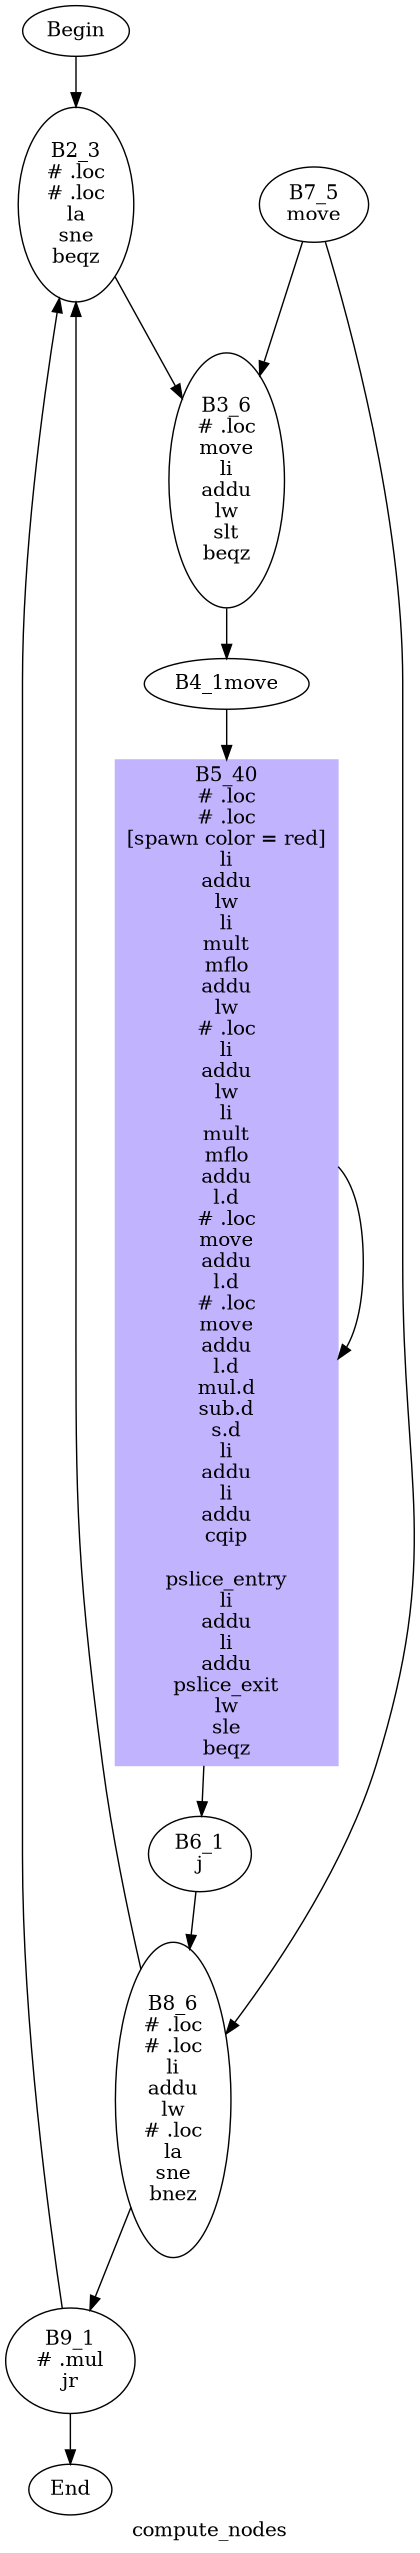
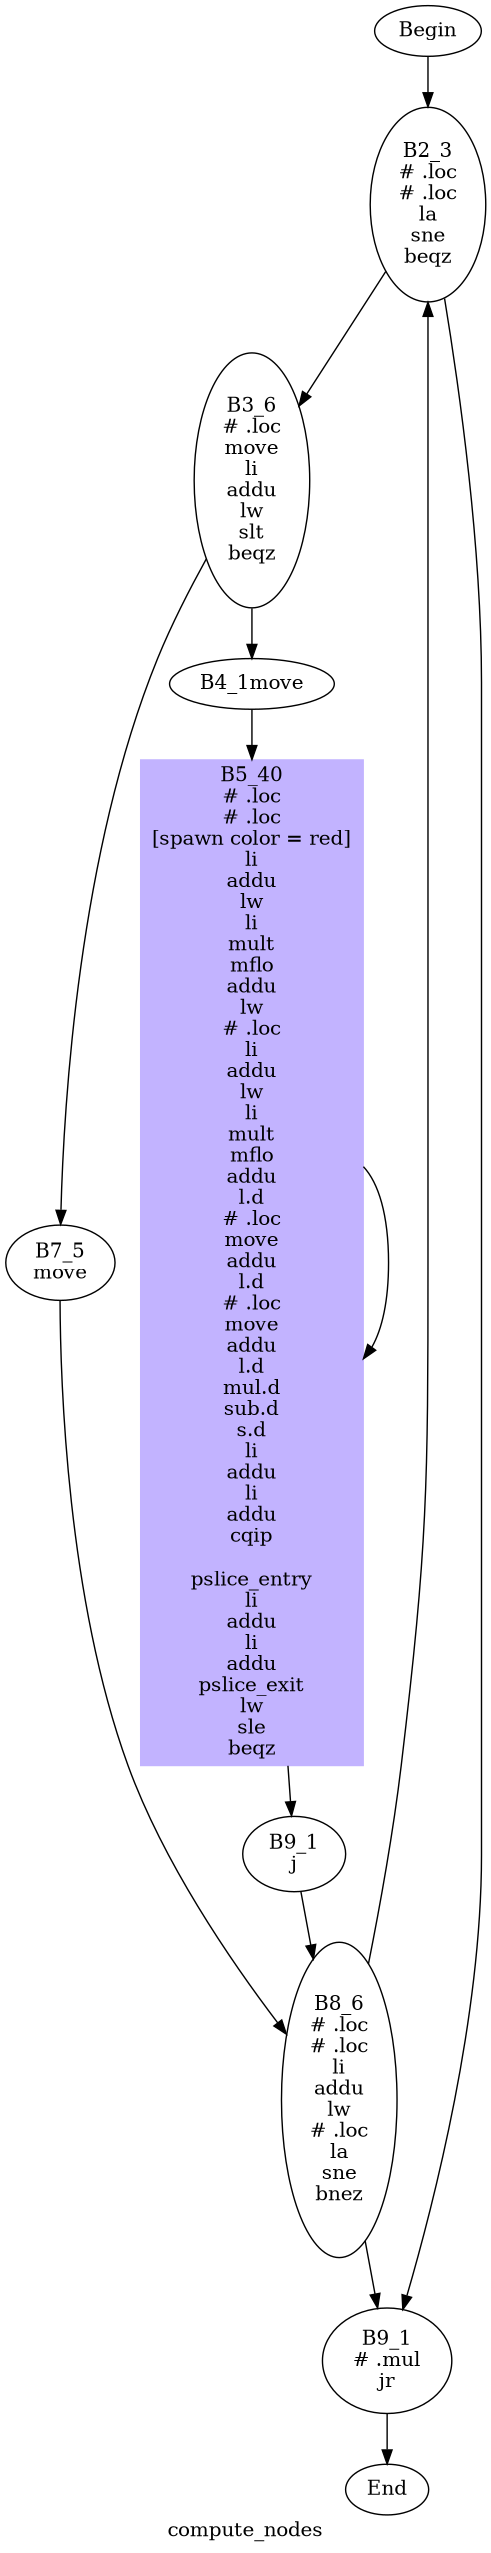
edge "B7_5 move" -> "B3_6 # .loc move li addu lw slt beqz": reversed
edge "B9_1 # .mul jr" -> "B2_3 # .loc # .loc la sne beqz": reversed
node "B6_1 j": label "B6_1 j" -> "B9_1 j"
